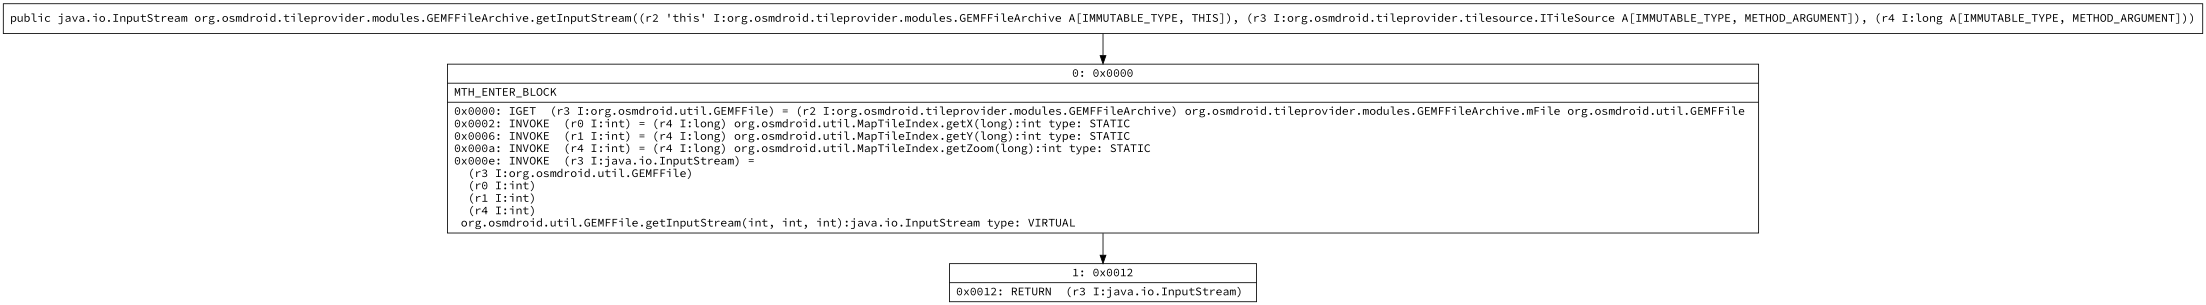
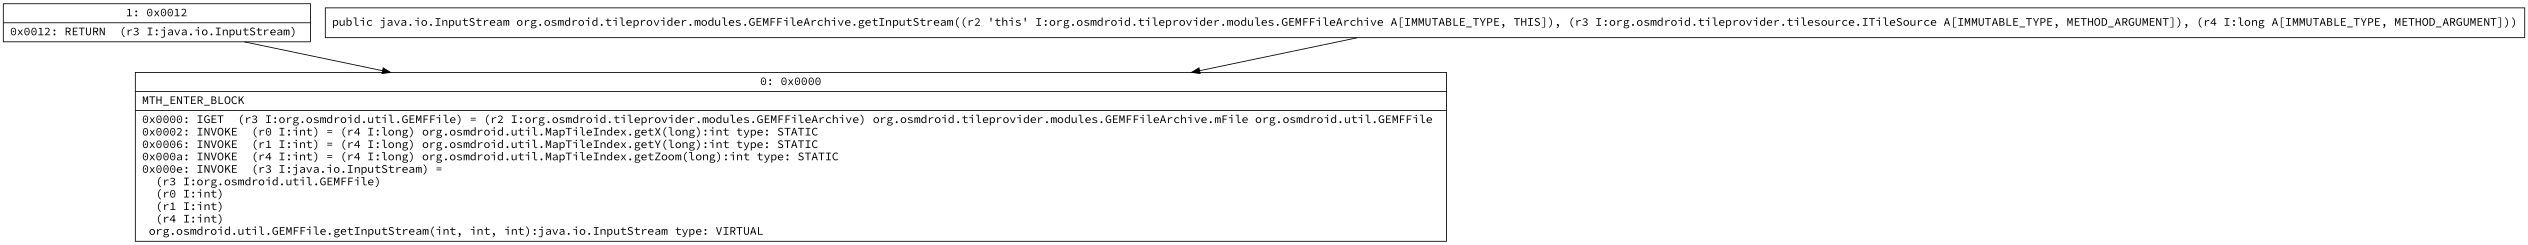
edge "0: 0x0000" -> "1: 0x0012": reversed
